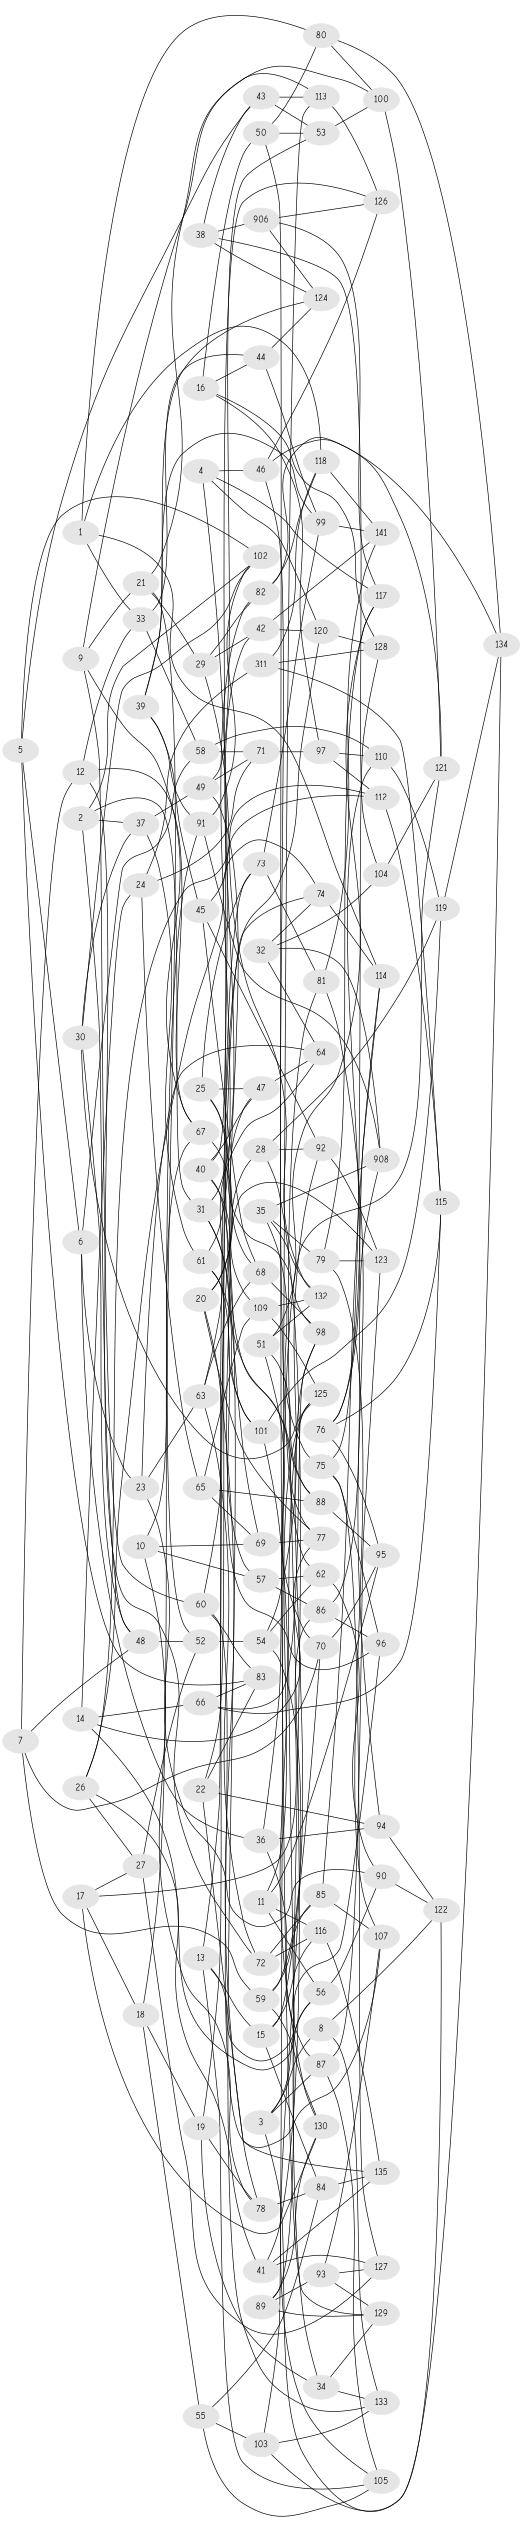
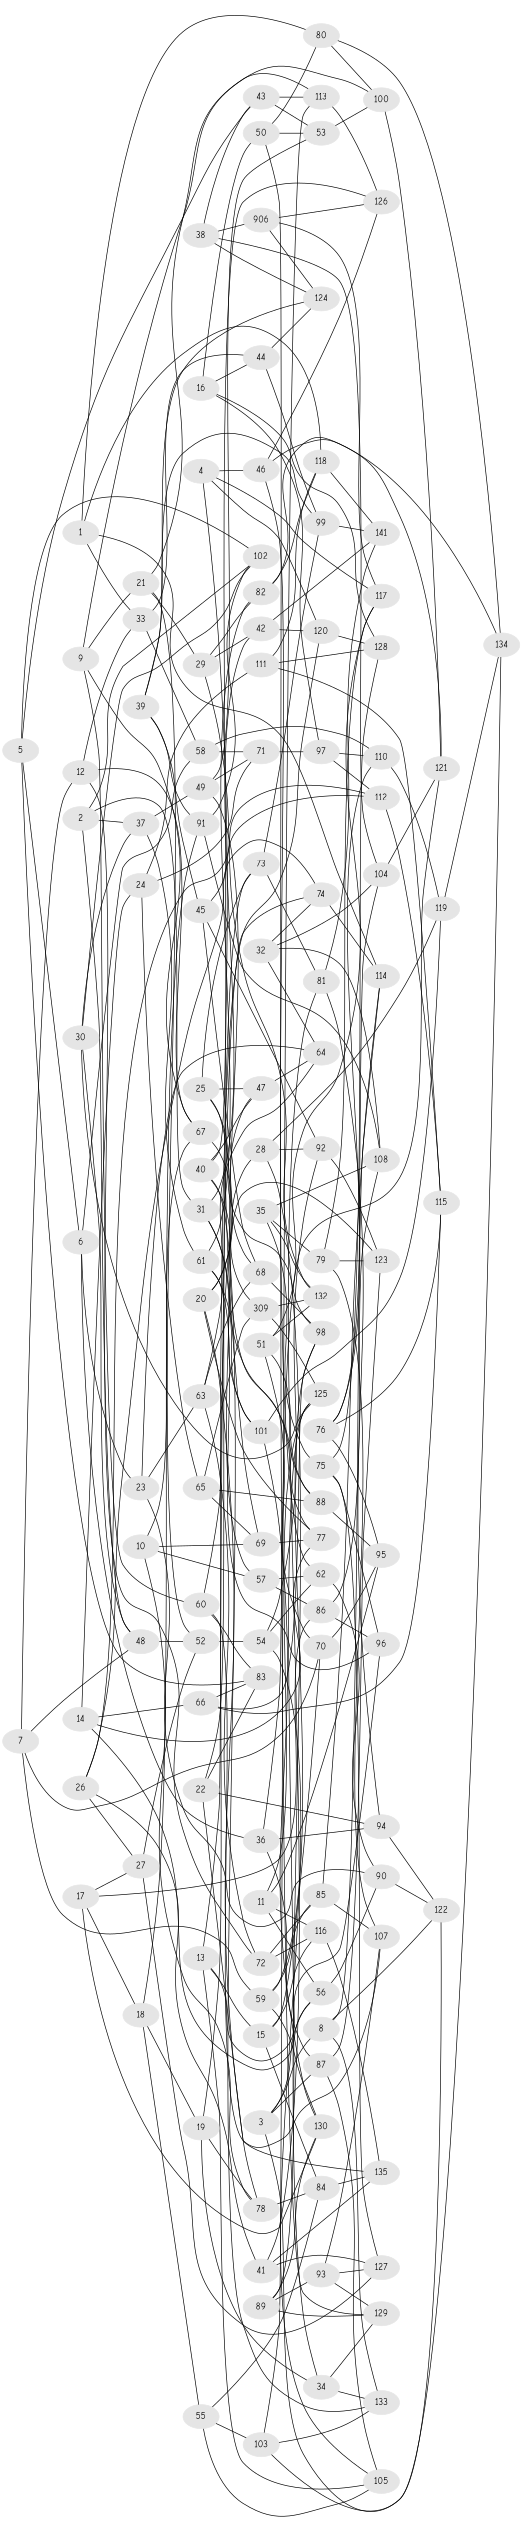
node "311": label "311" -> "111"
node "908": label "908" -> "108"
node "109": label "109" -> "309"
edge "104" -- "8": added
